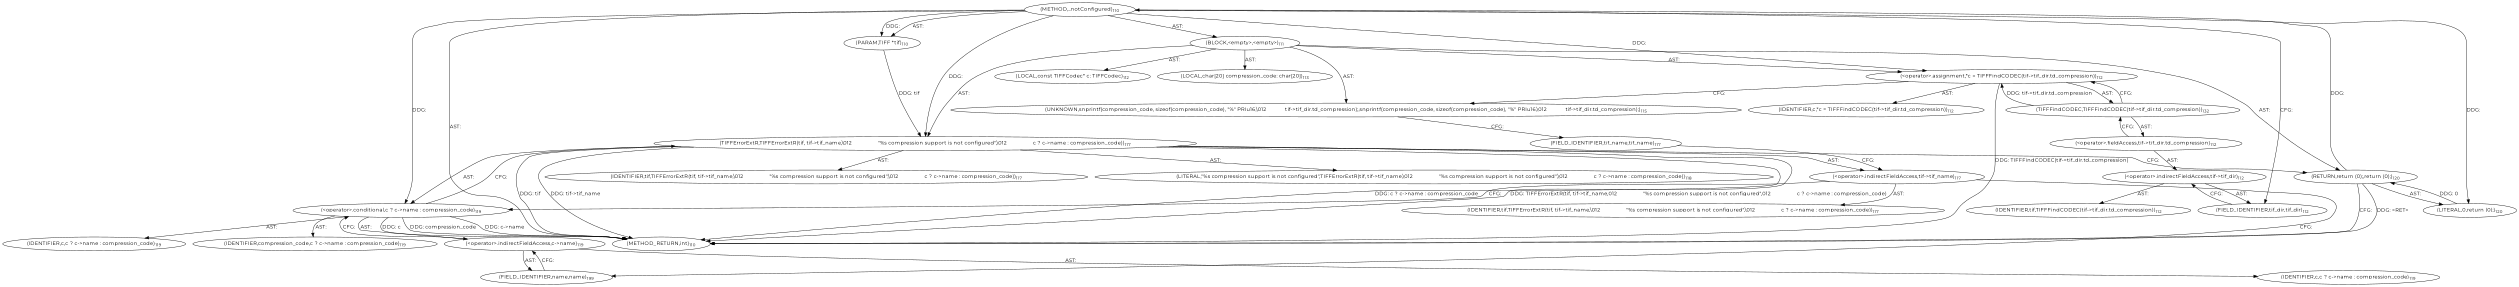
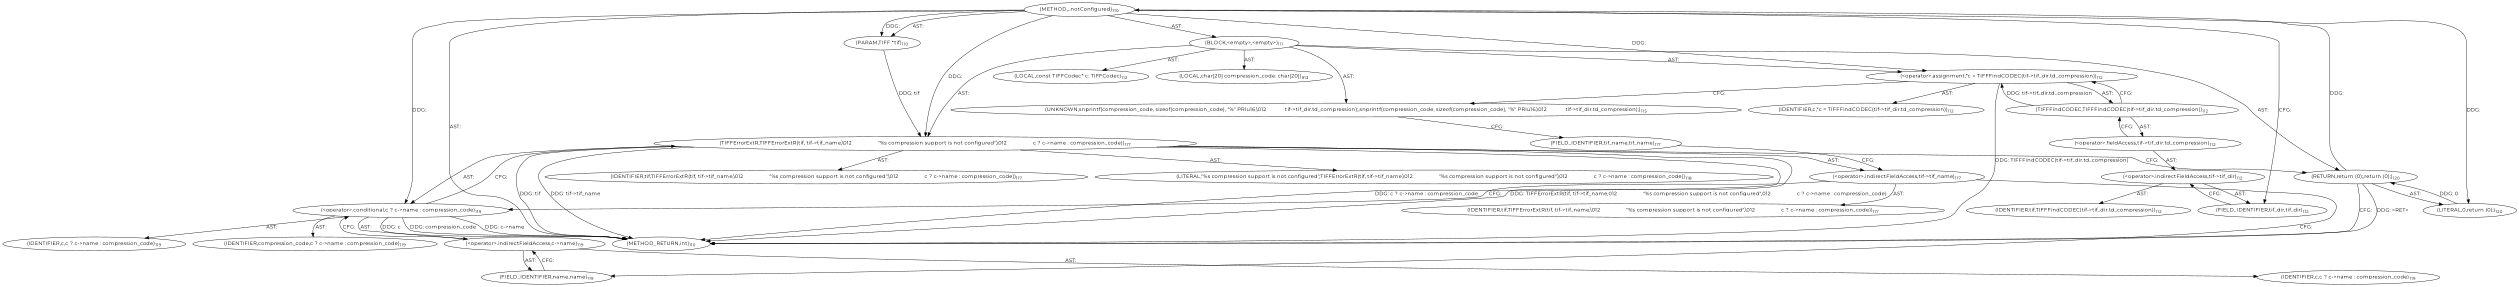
node "(LOCAL,char[20] compression_code: char[20])": text "113" -> "913"
node "(TIFFFindCODEC,TIFFFindCODEC(tif->tif_dir.td_compression))": text "132" -> "112"
node "(FIELD_IDENTIFIER,name,name)": text "199" -> "119"
